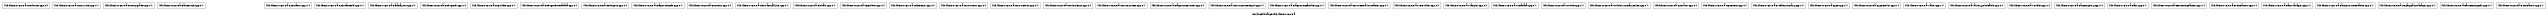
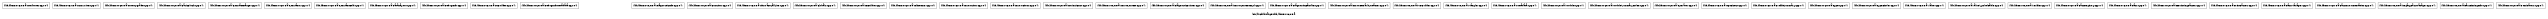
node "{lib/libLLVMCore.a(ConstantRange.cpp.o)}": added
node "{lib/libLLVMCore.a(DebugLoc.cpp.o)}": removed
